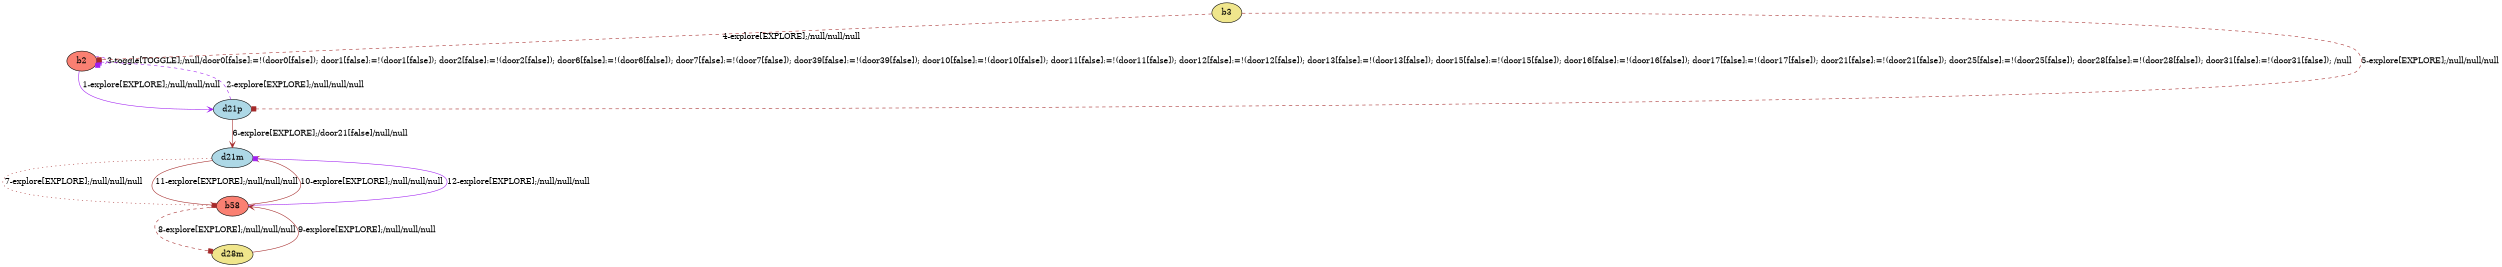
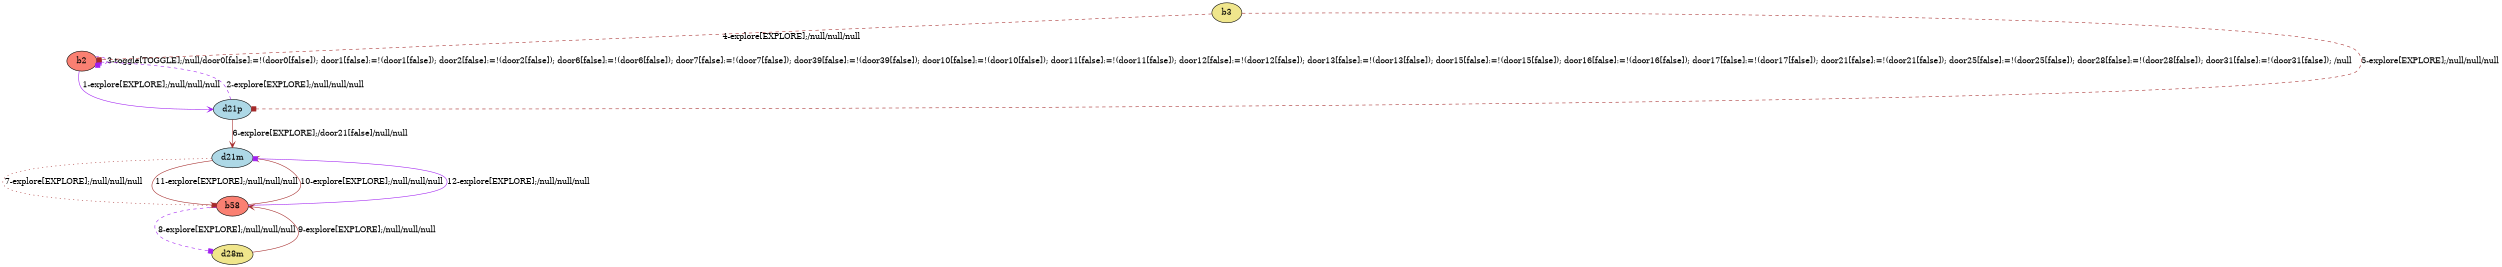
edge "b58" -> "d28m": color brown -> purple
